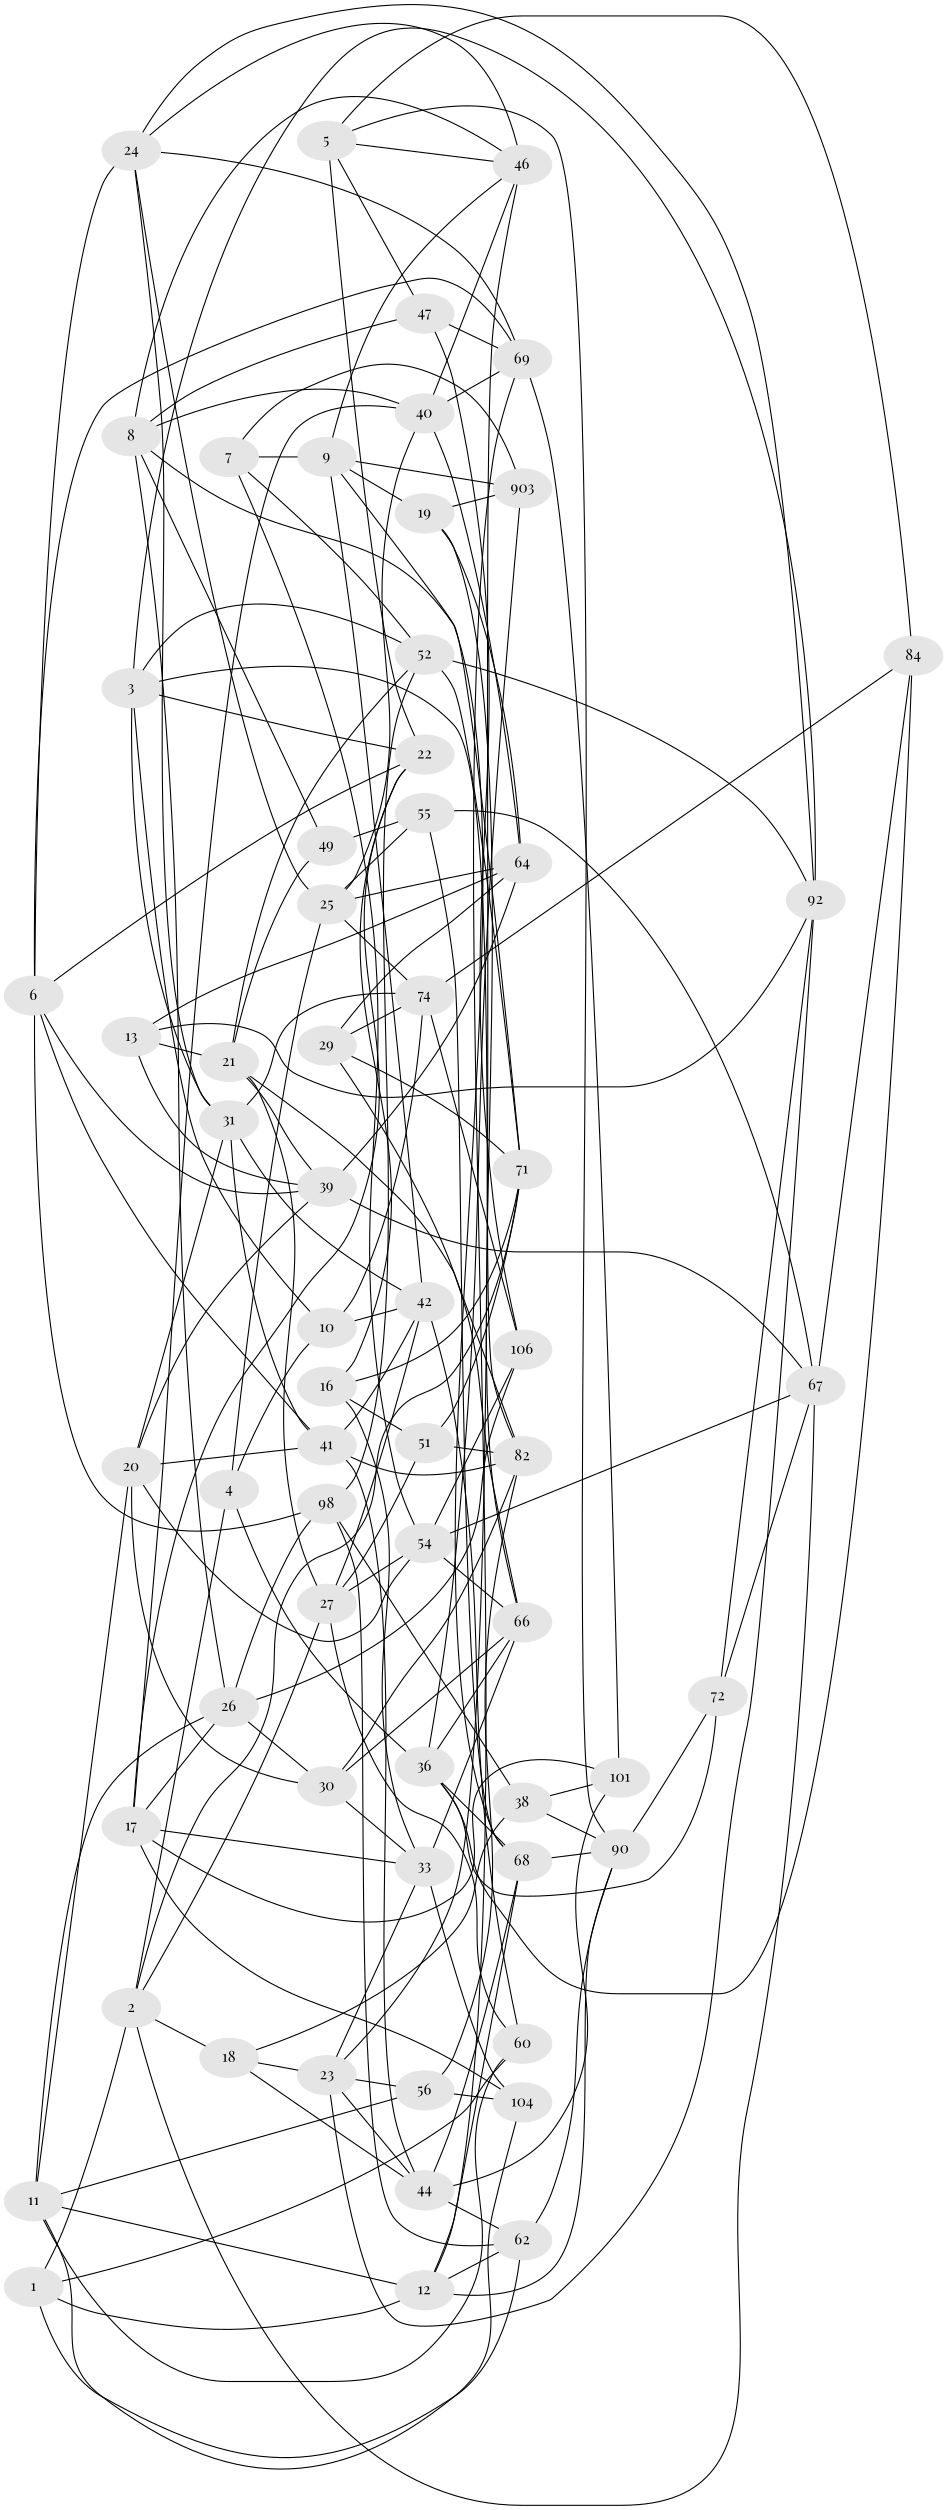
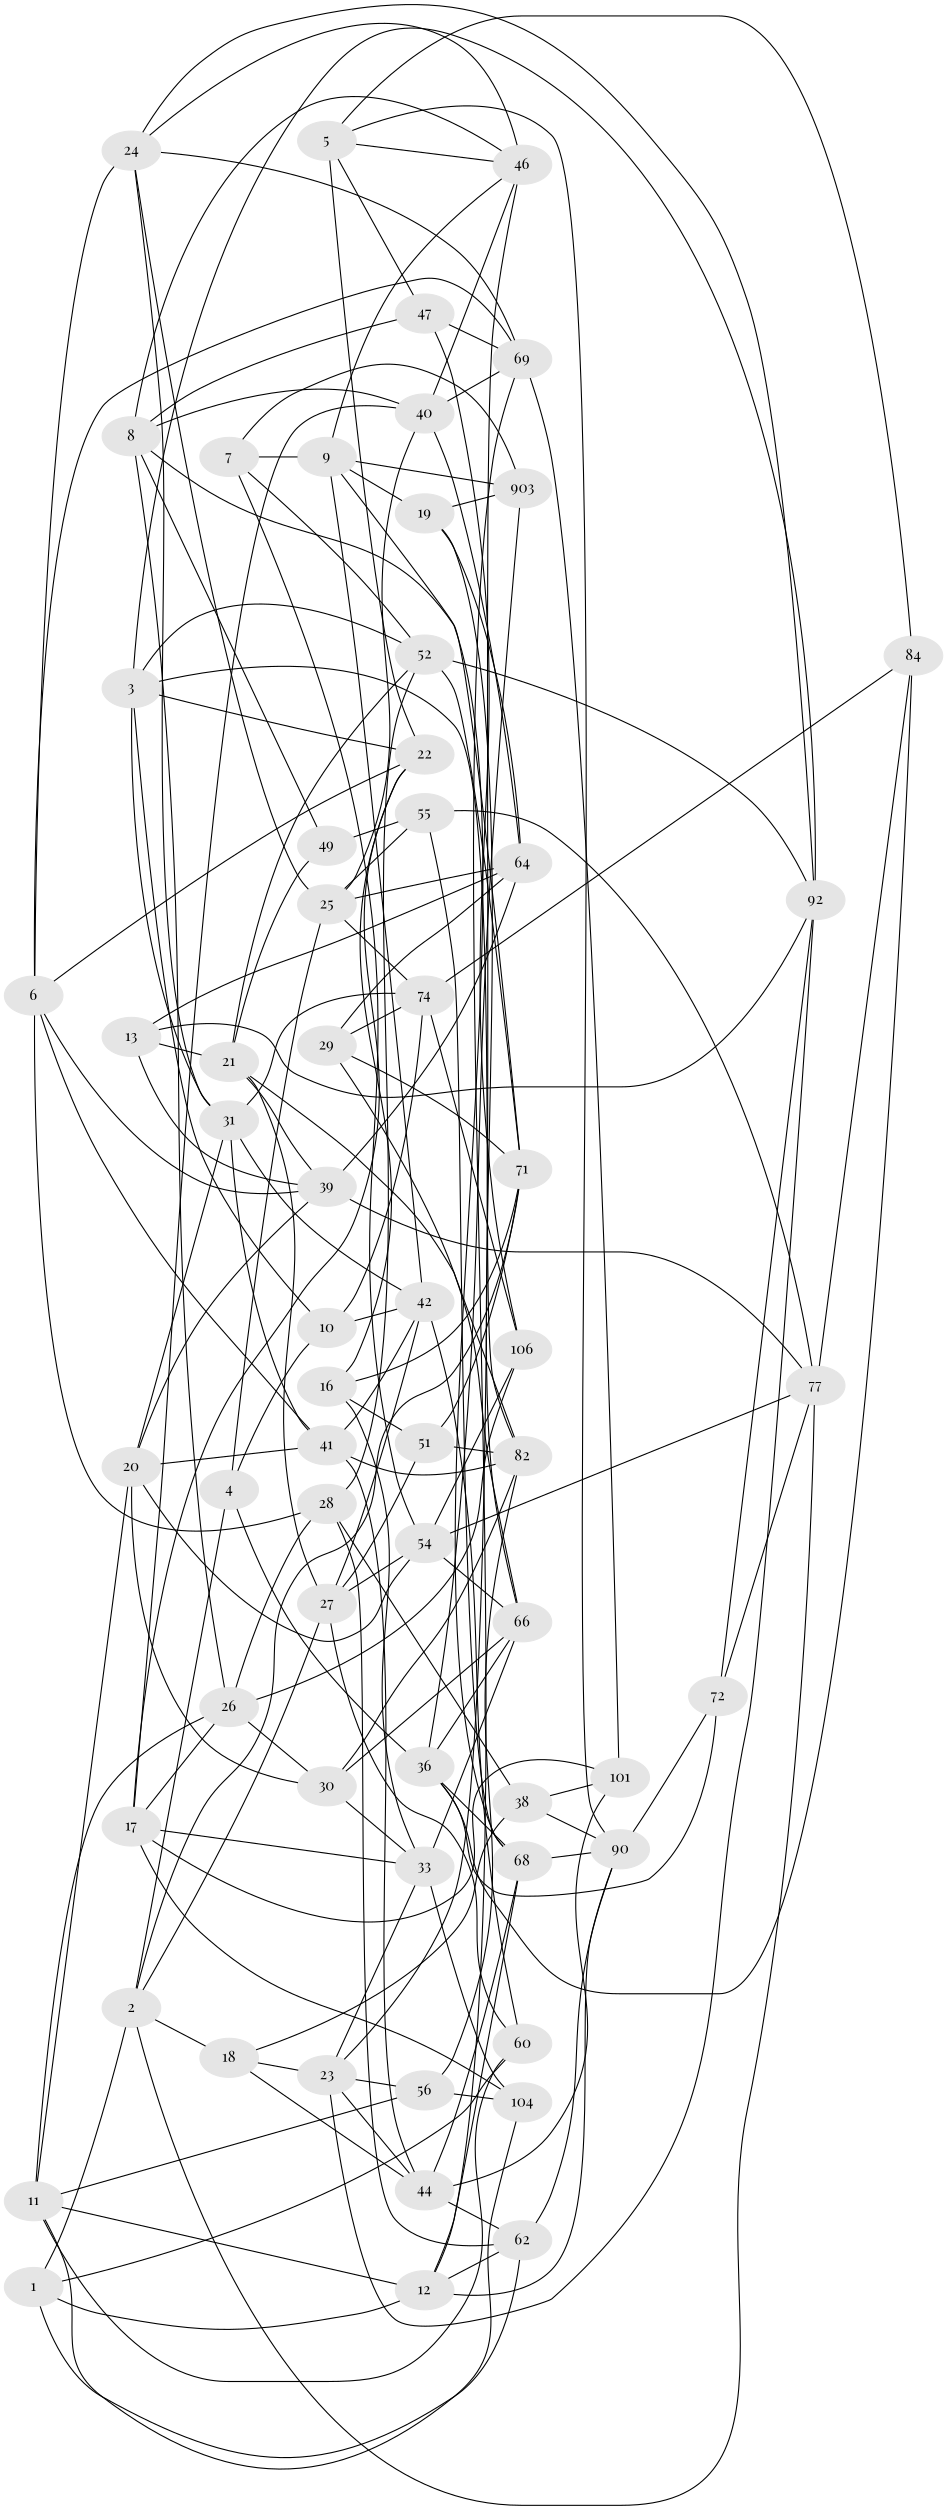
node "67": label "67" -> "77"
node "98": label "98" -> "28"
